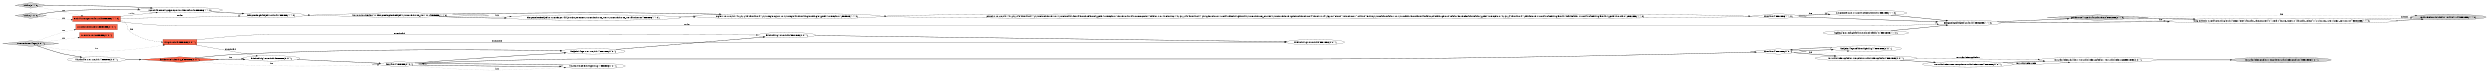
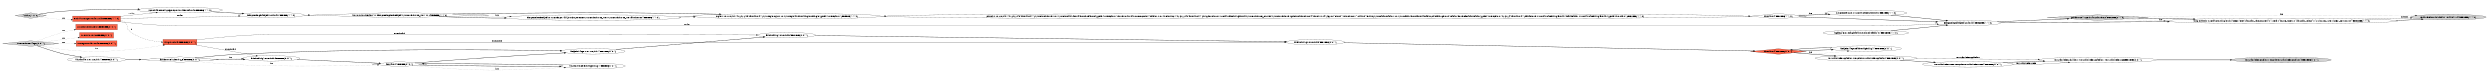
node "initialize['0', '1', '0']": removed
edge "@NotNull DBRProgressMonitor monitor@@@2@@@['1', '1', '0']" -> "String currentAuthId@@@2@@@['0', '0', '1']": label "true" -> "0"
node "DBRProgressMonitor monitor@@@2@@@['0', '0', '1']": added
node "dbResult.next()@@@19@@@['0', '0', '1']": fillcolor white -> tomato
edge "dbResult.next()@@@8@@@['0', '0', '1']" -> "dbResult.next()@@@19@@@['0', '0', '1']": now "dbStat.setString(2,currentAuthId)@@@17@@@['0', '0', '1']" -> "dbResult.next()@@@19@@@['0', '0', '1']"
node "db2DataSource.isAtLeastV9_5()@@@4@@@['0', '0', '1']": fillcolor tomato -> white
